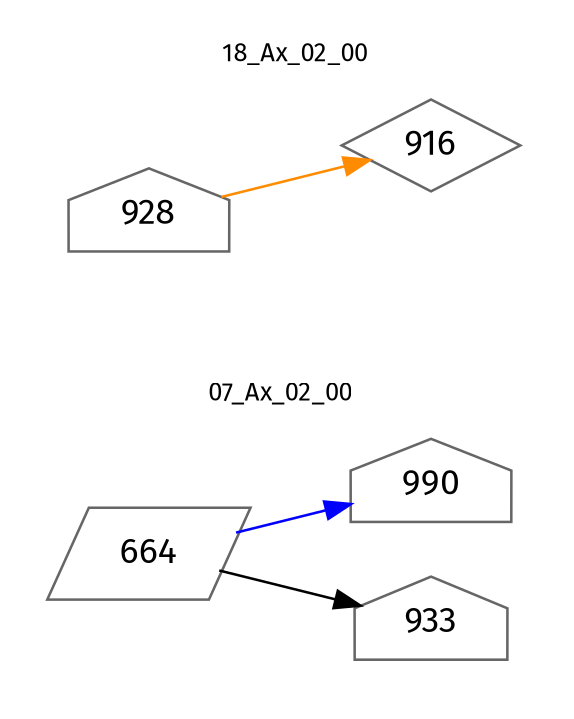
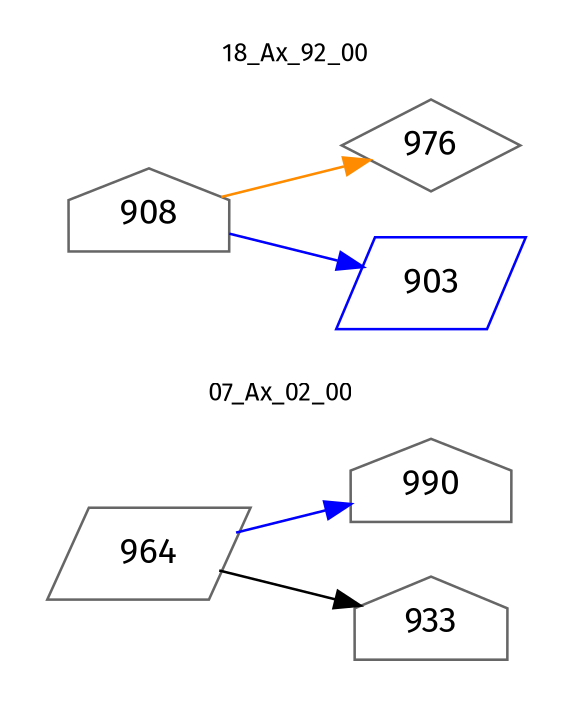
cluster "18_Ax_02_00": label "18_Ax_02_00" -> "18_Ax_92_00"
node "916": label "916" -> "976"
node "928": label "928" -> "908"
node "903": added
node "664": label "664" -> "964"
